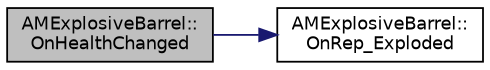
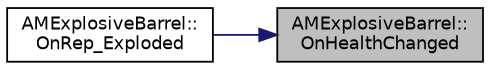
edge "AMExplosiveBarrel:: OnHealthChanged" -> "AMExplosiveBarrel:: OnRep_Exploded": reversed
